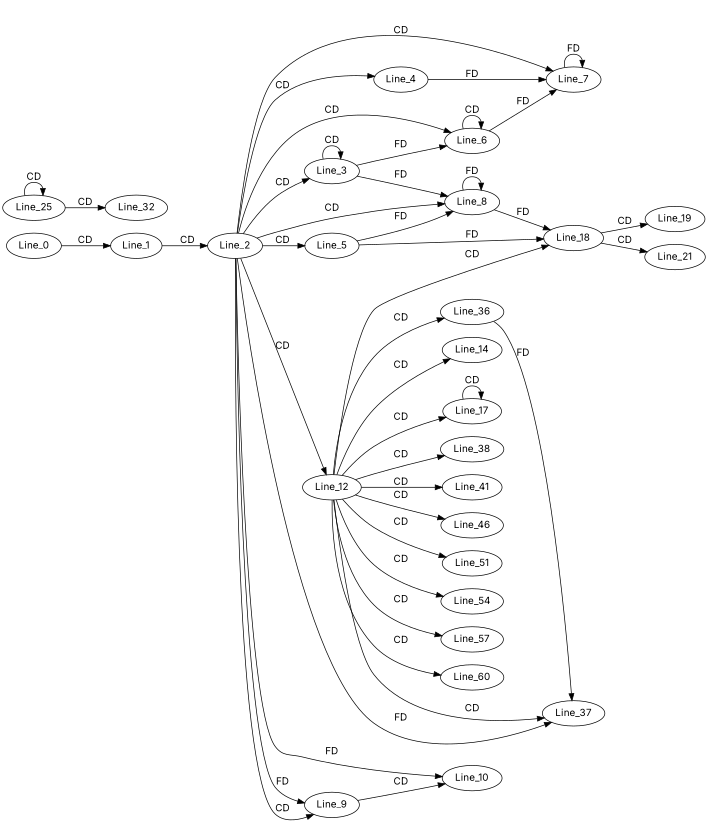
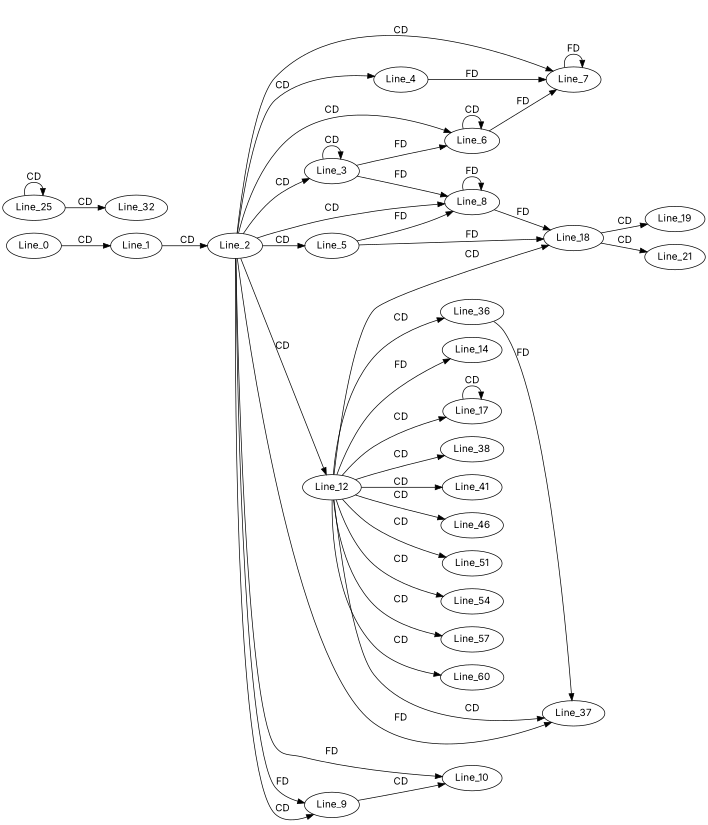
edge "Line_12" -> "Line_14": label "CD" -> "FD"
